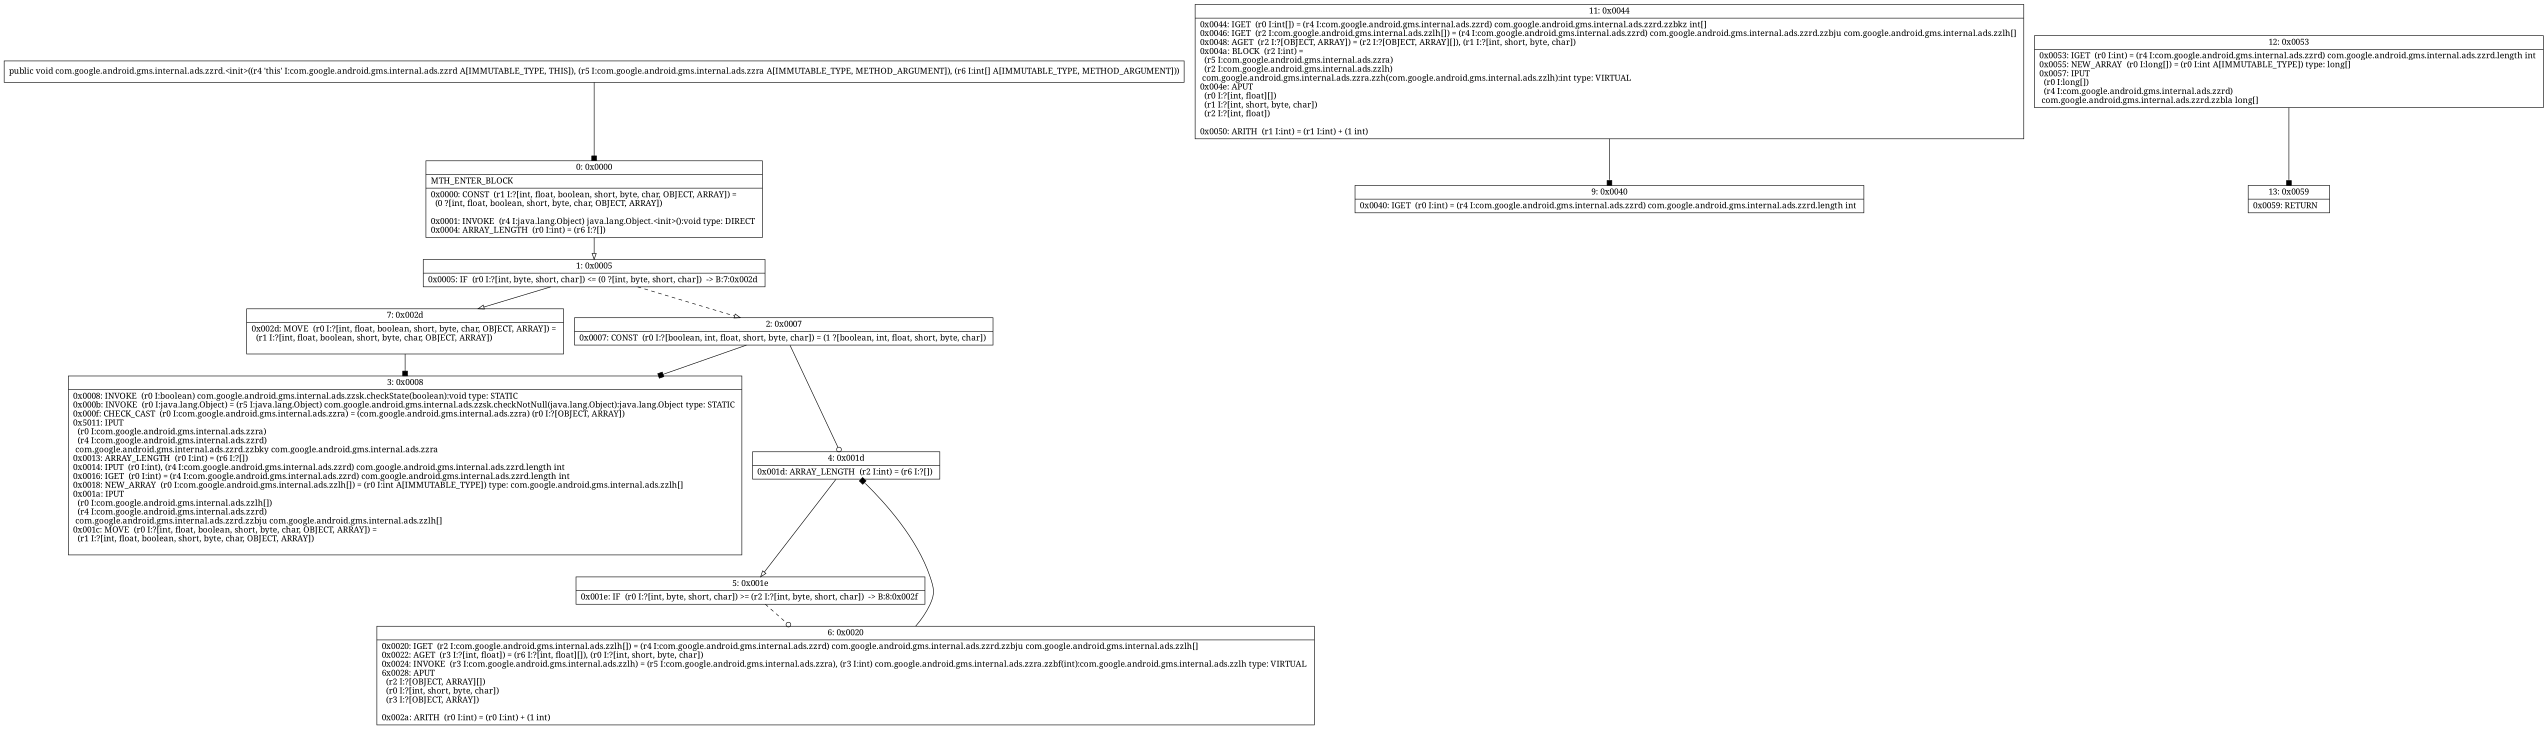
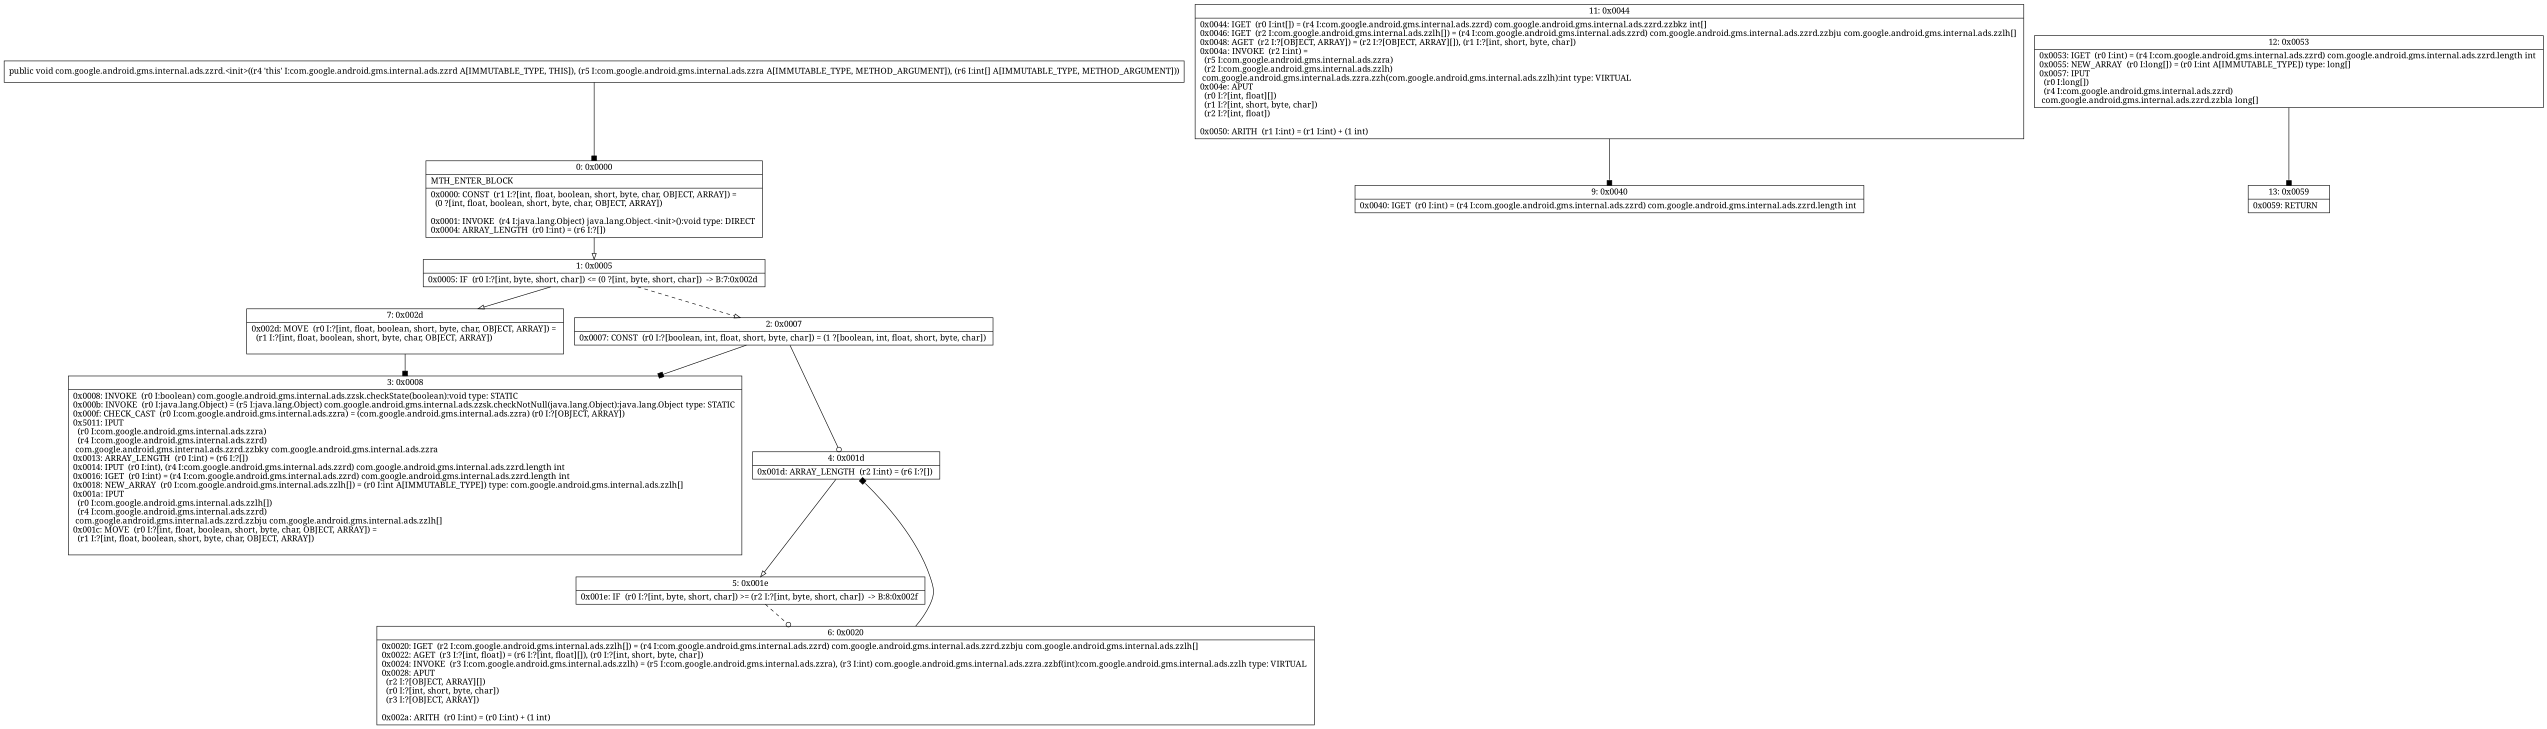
node "11: 0x0044": text "0x004a: BLOCK  (r2 I:int) =" -> "0x004a: INVOKE  (r2 I:int) ="
node "6: 0x0020": text "6x0028: APUT" -> "0x0028: APUT"
